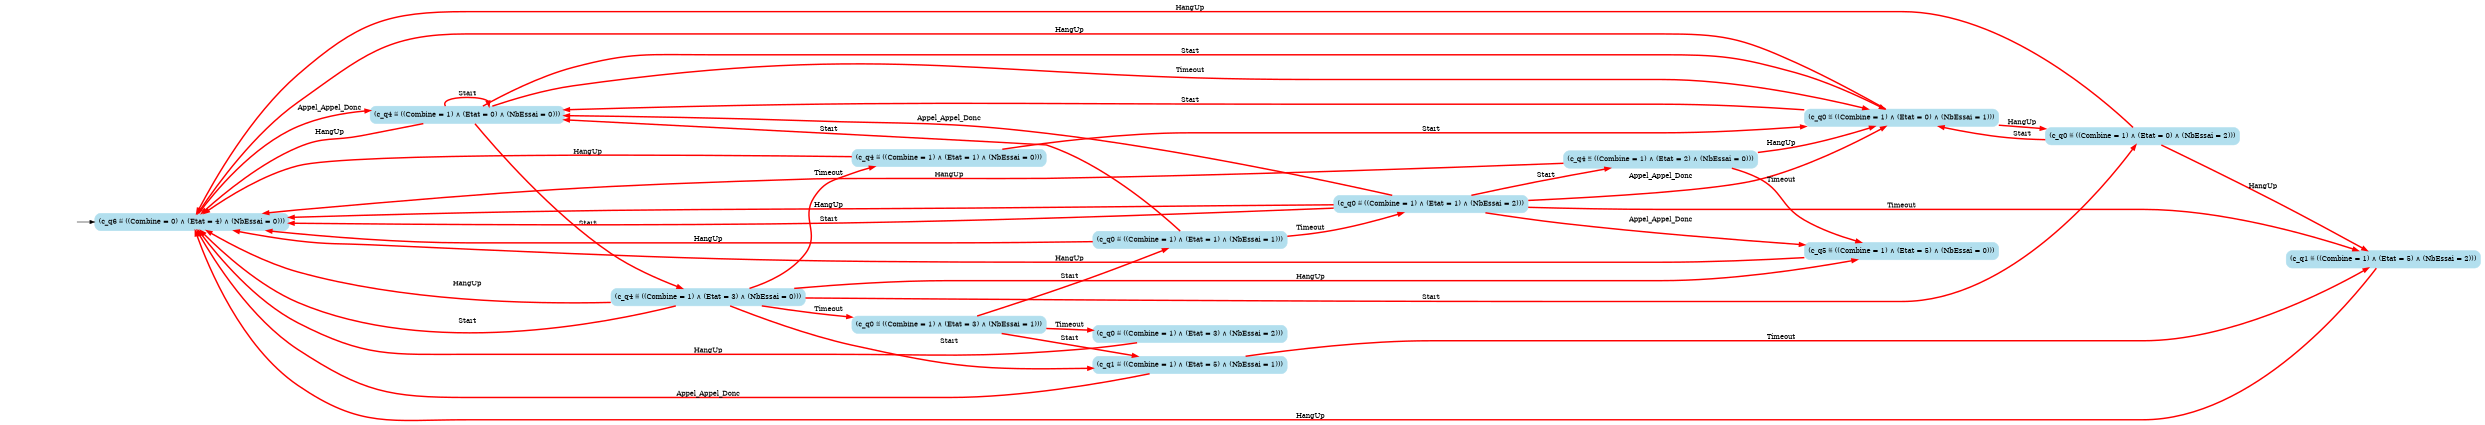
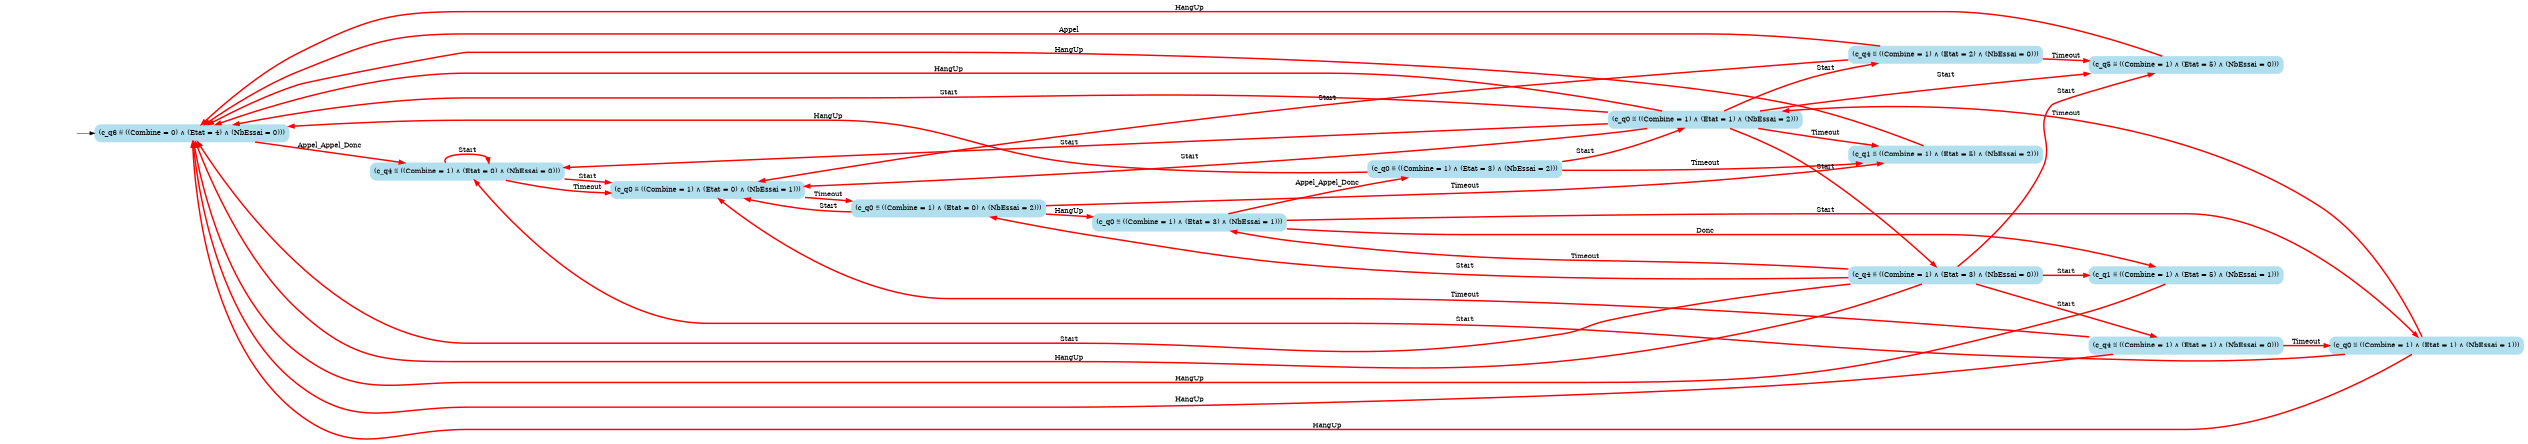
edge "(c_q0 ≝ ((Combine = 1) ∧ (Etat = 0) ∧ (NbEssai = 2)))" -> "(c_q6 ≝ ((Combine = 0) ∧ (Etat = 4) ∧ (NbEssai = 0)))": now "(c_q0 ≝ ((Combine = 1) ∧ (Etat = 0) ∧ (NbEssai = 2)))" -> "(c_q0 ≝ ((Combine = 1) ∧ (Etat = 3) ∧ (NbEssai = 1)))"
edge "(c_q0 ≝ ((Combine = 1) ∧ (Etat = 0) ∧ (NbEssai = 1)))" -> "(c_q6 ≝ ((Combine = 0) ∧ (Etat = 4) ∧ (NbEssai = 0)))": removed, label "HangUp"
edge "(c_q0 ≝ ((Combine = 1) ∧ (Etat = 0) ∧ (NbEssai = 1)))" -> "(c_q4 ≝ ((Combine = 1) ∧ (Etat = 0) ∧ (NbEssai = 0)))": removed, label "Start"
edge "(c_q0 ≝ ((Combine = 1) ∧ (Etat = 1) ∧ (NbEssai = 2)))" -> "(c_q4 ≝ ((Combine = 1) ∧ (Etat = 0) ∧ (NbEssai = 0)))": label "Appel_Appel_Donc" -> "Start"
edge "(c_q0 ≝ ((Combine = 1) ∧ (Etat = 0) ∧ (NbEssai = 1)))" -> "(c_q0 ≝ ((Combine = 1) ∧ (Etat = 0) ∧ (NbEssai = 2)))": label "HangUp" -> "Timeout"
edge "(c_q4 ≝ ((Combine = 1) ∧ (Etat = 1) ∧ (NbEssai = 0)))" -> "(c_q0 ≝ ((Combine = 1) ∧ (Etat = 0) ∧ (NbEssai = 1)))": label "Start" -> "Timeout"
edge "(c_q4 ≝ ((Combine = 1) ∧ (Etat = 2) ∧ (NbEssai = 0)))" -> "(c_q0 ≝ ((Combine = 1) ∧ (Etat = 0) ∧ (NbEssai = 1)))": label "HangUp" -> "Start"
edge "(c_q4 ≝ ((Combine = 1) ∧ (Etat = 0) ∧ (NbEssai = 0)))" -> "(c_q6 ≝ ((Combine = 0) ∧ (Etat = 4) ∧ (NbEssai = 0)))": removed, label "HangUp"
edge "(c_q0 ≝ ((Combine = 1) ∧ (Etat = 3) ∧ (NbEssai = 2)))" -> "(c_q0 ≝ ((Combine = 1) ∧ (Etat = 1) ∧ (NbEssai = 2)))": added, label "Start"
edge "(c_q4 ≝ ((Combine = 1) ∧ (Etat = 3) ∧ (NbEssai = 0)))" -> "(c_q4 ≝ ((Combine = 1) ∧ (Etat = 1) ∧ (NbEssai = 0)))": label "Timeout" -> "Start"
edge "(c_q4 ≝ ((Combine = 1) ∧ (Etat = 2) ∧ (NbEssai = 0)))" -> "(c_q6 ≝ ((Combine = 0) ∧ (Etat = 4) ∧ (NbEssai = 0)))": label "HangUp" -> "Appel"
edge "(c_q0 ≝ ((Combine = 1) ∧ (Etat = 1) ∧ (NbEssai = 2)))" -> "(c_q0 ≝ ((Combine = 1) ∧ (Etat = 0) ∧ (NbEssai = 1)))": label "Appel_Appel_Donc" -> "Start"
edge "(c_q0 ≝ ((Combine = 1) ∧ (Etat = 0) ∧ (NbEssai = 2)))" -> "(c_q1 ≝ ((Combine = 1) ∧ (Etat = 5) ∧ (NbEssai = 2)))": label "HangUp" -> "Timeout"
edge "(c_q4 ≝ ((Combine = 1) ∧ (Etat = 0) ∧ (NbEssai = 0)))" -> "(c_q4 ≝ ((Combine = 1) ∧ (Etat = 3) ∧ (NbEssai = 0)))": now "(c_q0 ≝ ((Combine = 1) ∧ (Etat = 1) ∧ (NbEssai = 2)))" -> "(c_q4 ≝ ((Combine = 1) ∧ (Etat = 3) ∧ (NbEssai = 0)))"
edge "(c_q0 ≝ ((Combine = 1) ∧ (Etat = 1) ∧ (NbEssai = 2)))" -> "(c_q5 ≝ ((Combine = 1) ∧ (Etat = 5) ∧ (NbEssai = 0)))": label "Appel_Appel_Donc" -> "Start"
edge "(c_q4 ≝ ((Combine = 1) ∧ (Etat = 3) ∧ (NbEssai = 0)))" -> "(c_q5 ≝ ((Combine = 1) ∧ (Etat = 5) ∧ (NbEssai = 0)))": label "HangUp" -> "Start"
edge "(c_q0 ≝ ((Combine = 1) ∧ (Etat = 3) ∧ (NbEssai = 1)))" -> "(c_q0 ≝ ((Combine = 1) ∧ (Etat = 3) ∧ (NbEssai = 2)))": label "Timeout" -> "Appel_Appel_Donc"
edge "(c_q0 ≝ ((Combine = 1) ∧ (Etat = 3) ∧ (NbEssai = 1)))" -> "(c_q1 ≝ ((Combine = 1) ∧ (Etat = 5) ∧ (NbEssai = 1)))": label "Start" -> "Donc"
edge "(c_q1 ≝ ((Combine = 1) ∧ (Etat = 5) ∧ (NbEssai = 1)))" -> "(c_q1 ≝ ((Combine = 1) ∧ (Etat = 5) ∧ (NbEssai = 2)))": now "(c_q0 ≝ ((Combine = 1) ∧ (Etat = 3) ∧ (NbEssai = 2)))" -> "(c_q1 ≝ ((Combine = 1) ∧ (Etat = 5) ∧ (NbEssai = 2)))"
edge "(c_q4 ≝ ((Combine = 1) ∧ (Etat = 1) ∧ (NbEssai = 0)))" -> "(c_q0 ≝ ((Combine = 1) ∧ (Etat = 1) ∧ (NbEssai = 1)))": added, label "Timeout"
edge "(c_q1 ≝ ((Combine = 1) ∧ (Etat = 5) ∧ (NbEssai = 1)))" -> "(c_q6 ≝ ((Combine = 0) ∧ (Etat = 4) ∧ (NbEssai = 0)))": label "Appel_Appel_Donc" -> "HangUp"
